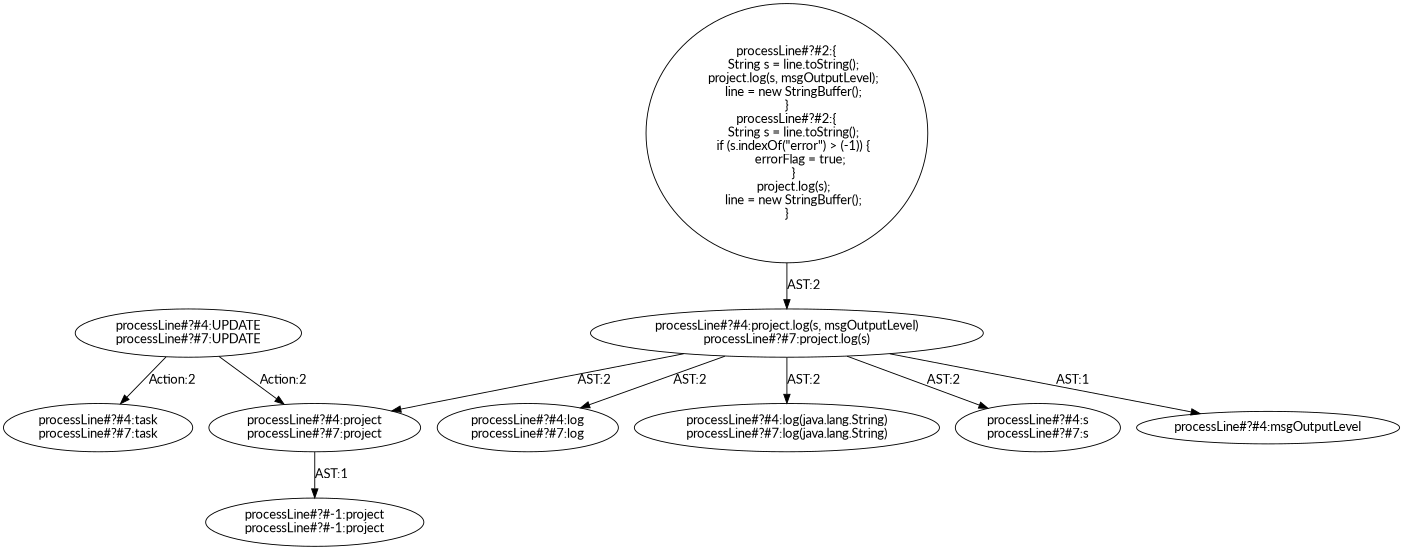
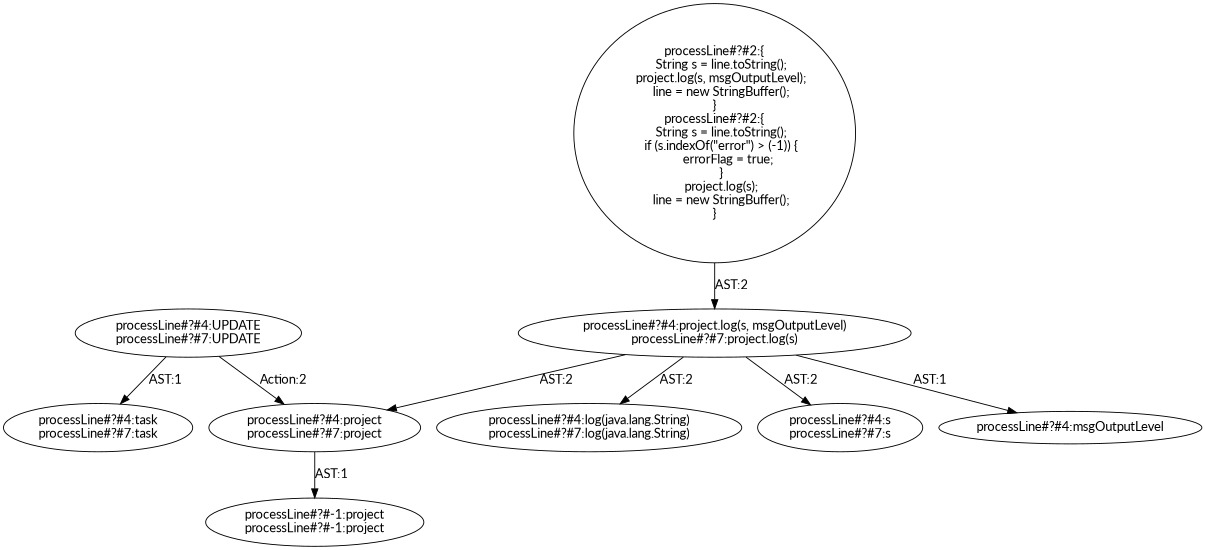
edge "processLine#?#4:UPDATE processLine#?#7:UPDATE" -> "processLine#?#4:task processLine#?#7:task": label "Action:2" -> "AST:1"
node "processLine#?#4:log processLine#?#7:log": removed
